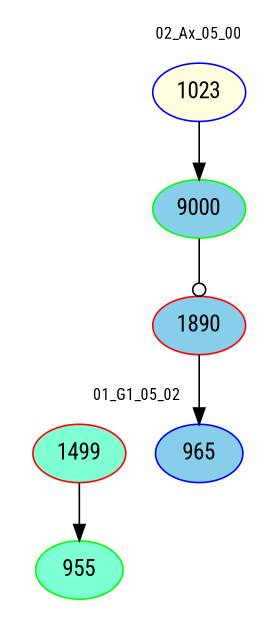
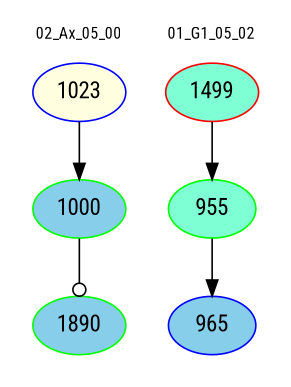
node "9000": label "9000" -> "1000"
node "1890": color red -> green
edge "1890" -> "965": now "955" -> "965"
